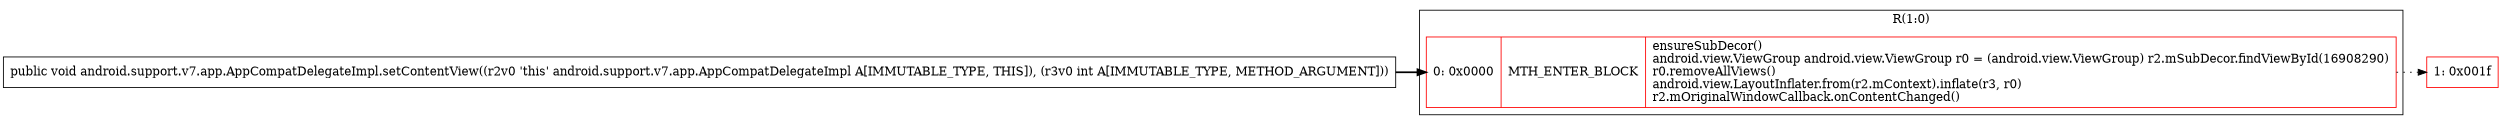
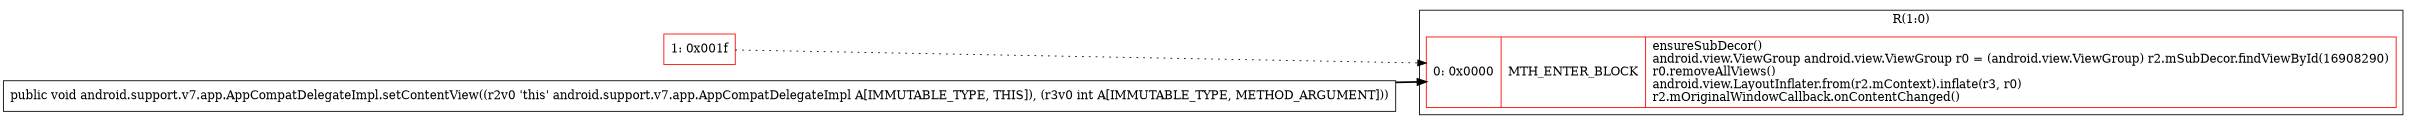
edge "0: 0x0000" -> "1: 0x001f": reversed
